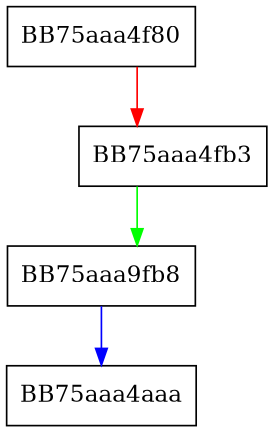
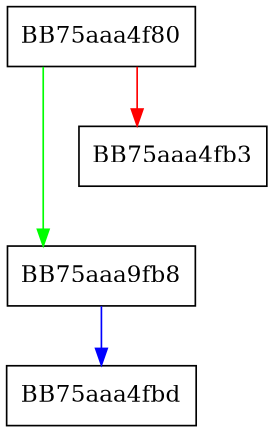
edge "BB75aaa4fb3" -> "BB75aaa9fb8": now "BB75aaa4f80" -> "BB75aaa9fb8"
node "BB75aaa4aaa": label "BB75aaa4aaa" -> "BB75aaa4fbd"
